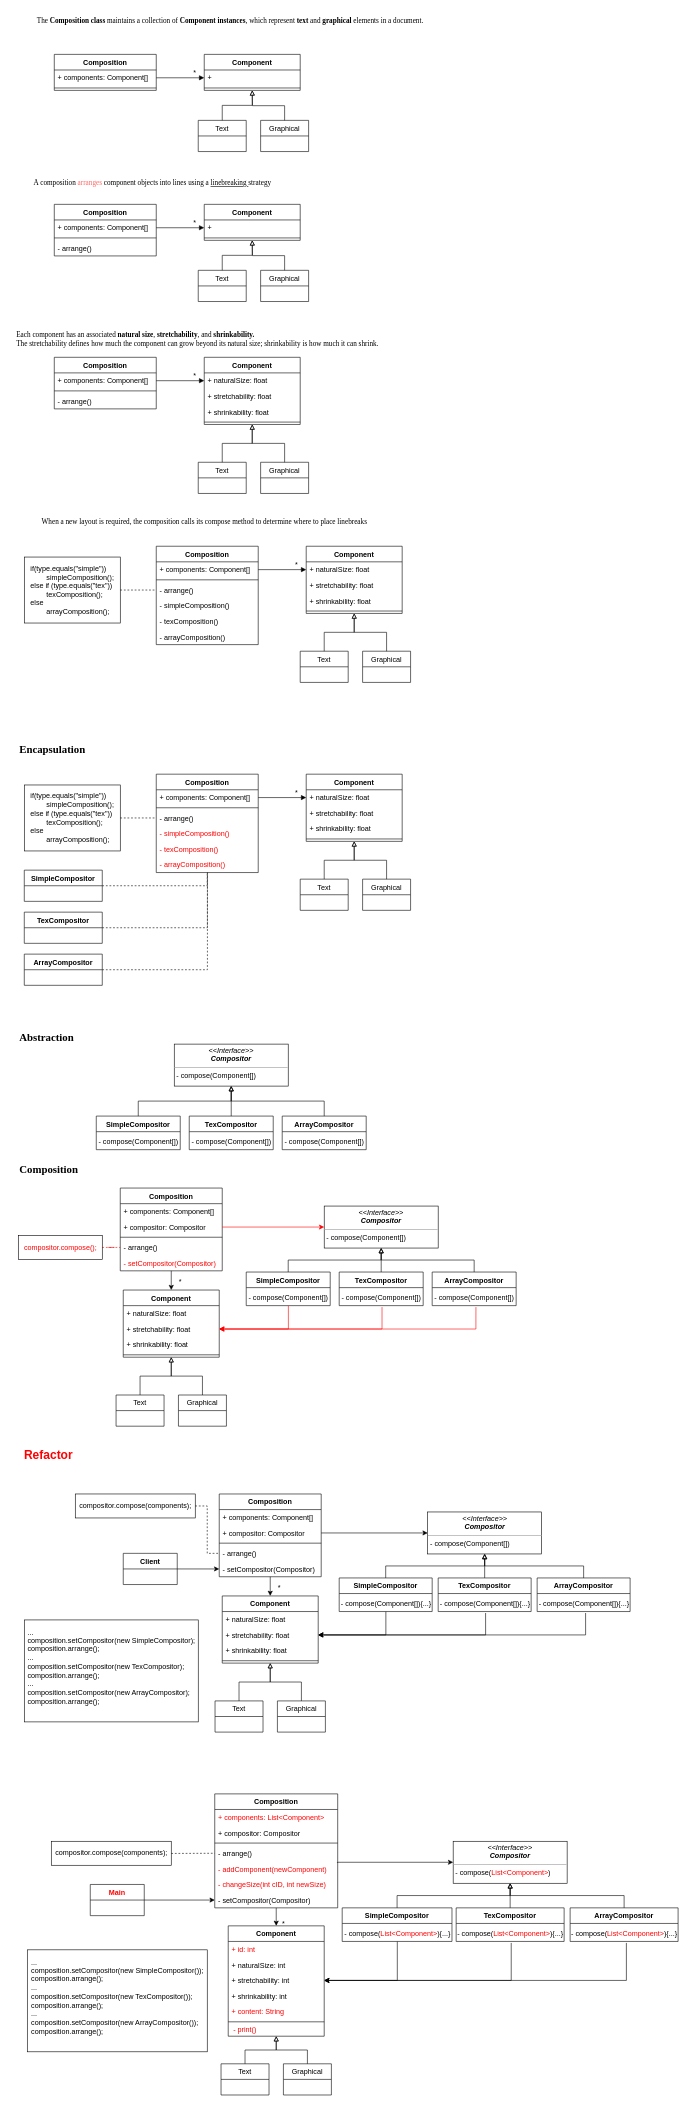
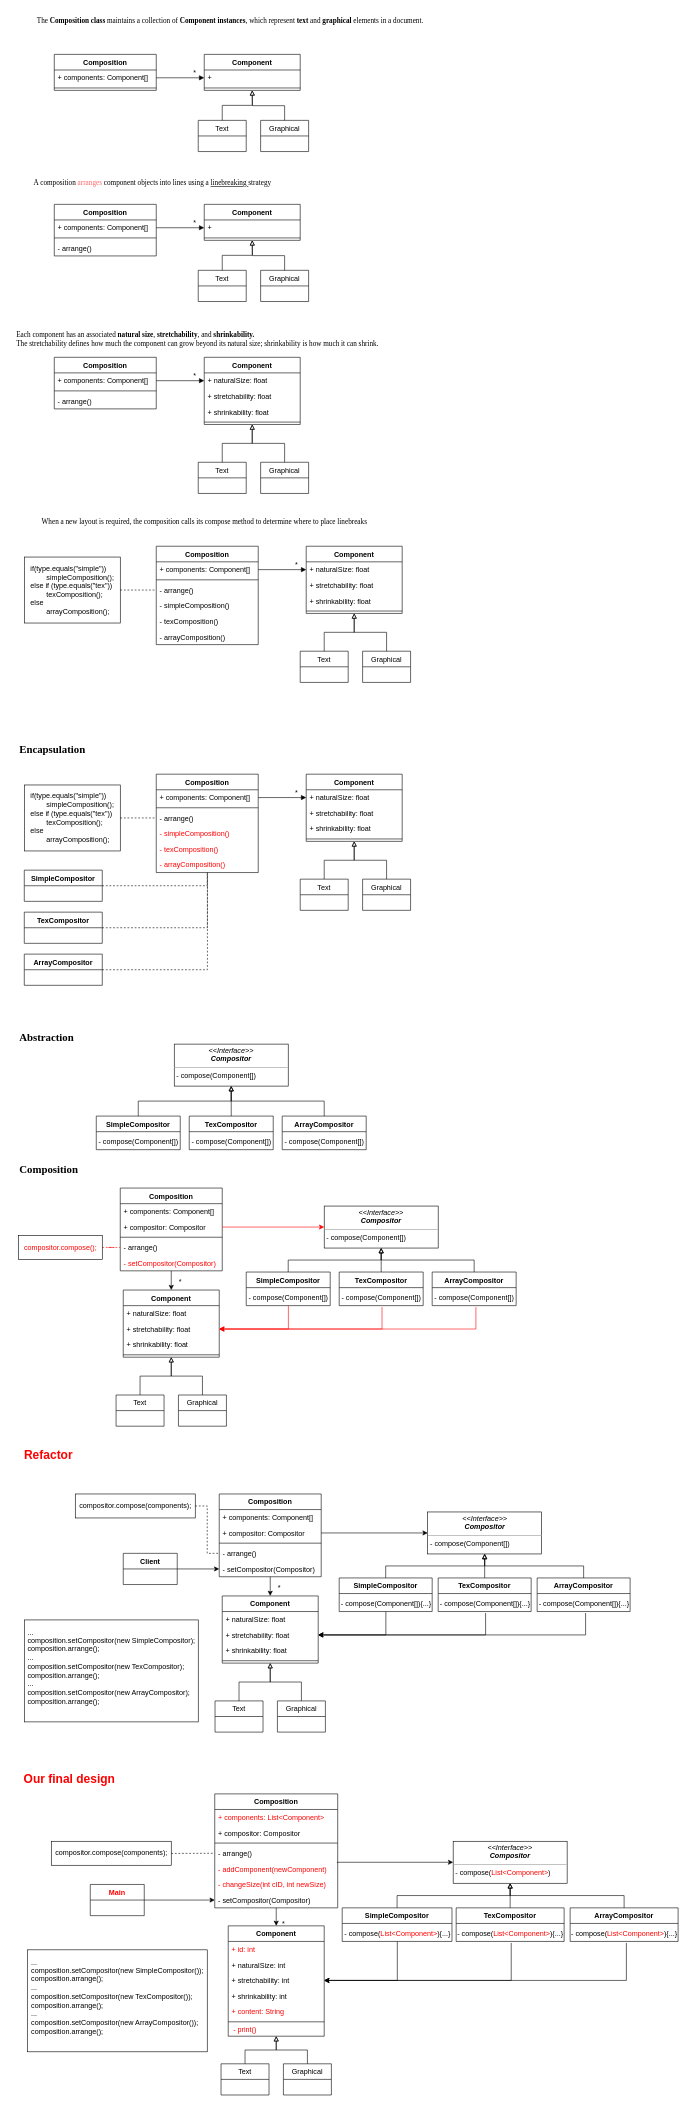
node "Our final design": added
